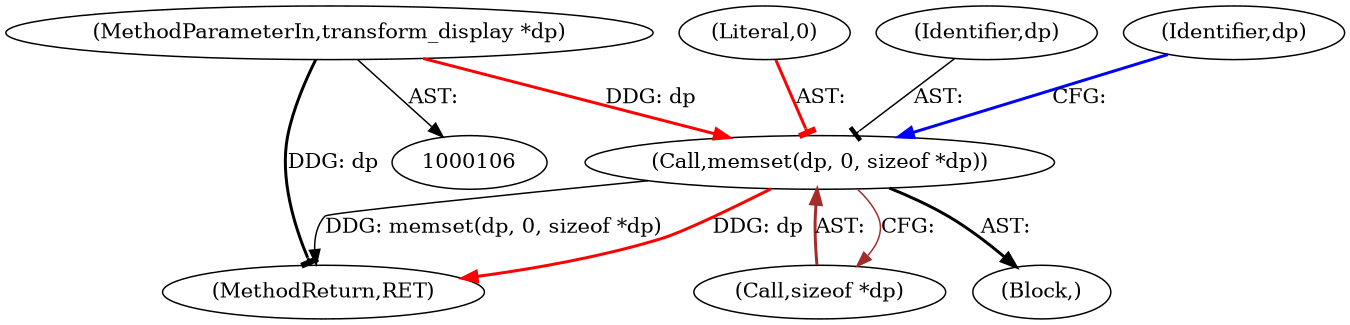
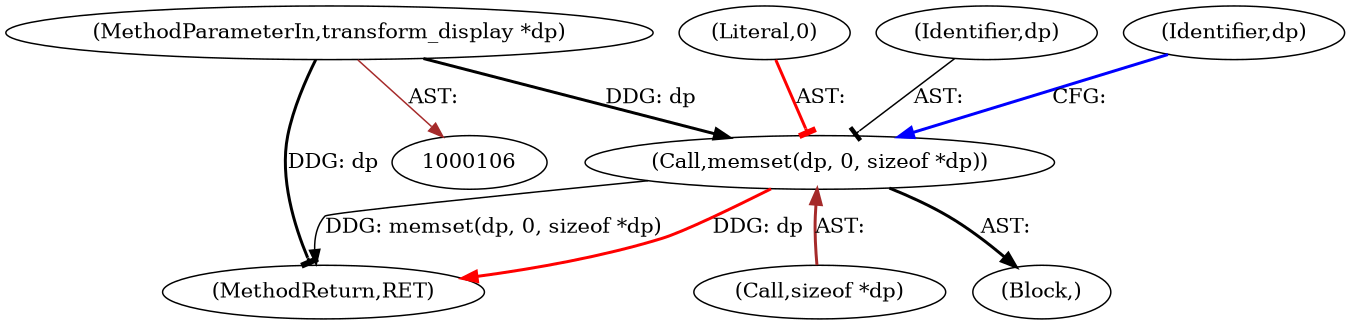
edge "(MethodParameterIn,transform_display *dp)" -> "1000106": color black -> brown
edge "(MethodParameterIn,transform_display *dp)" -> "(Call,memset(dp, 0, sizeof *dp))": color red -> black
edge "(Call,memset(dp, 0, sizeof *dp))" -> "(Call,sizeof *dp)": removed, label "CFG:"
